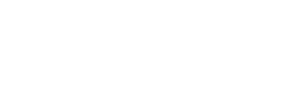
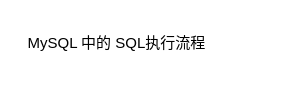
node "MySQL 中的 SQL执行流程": added
